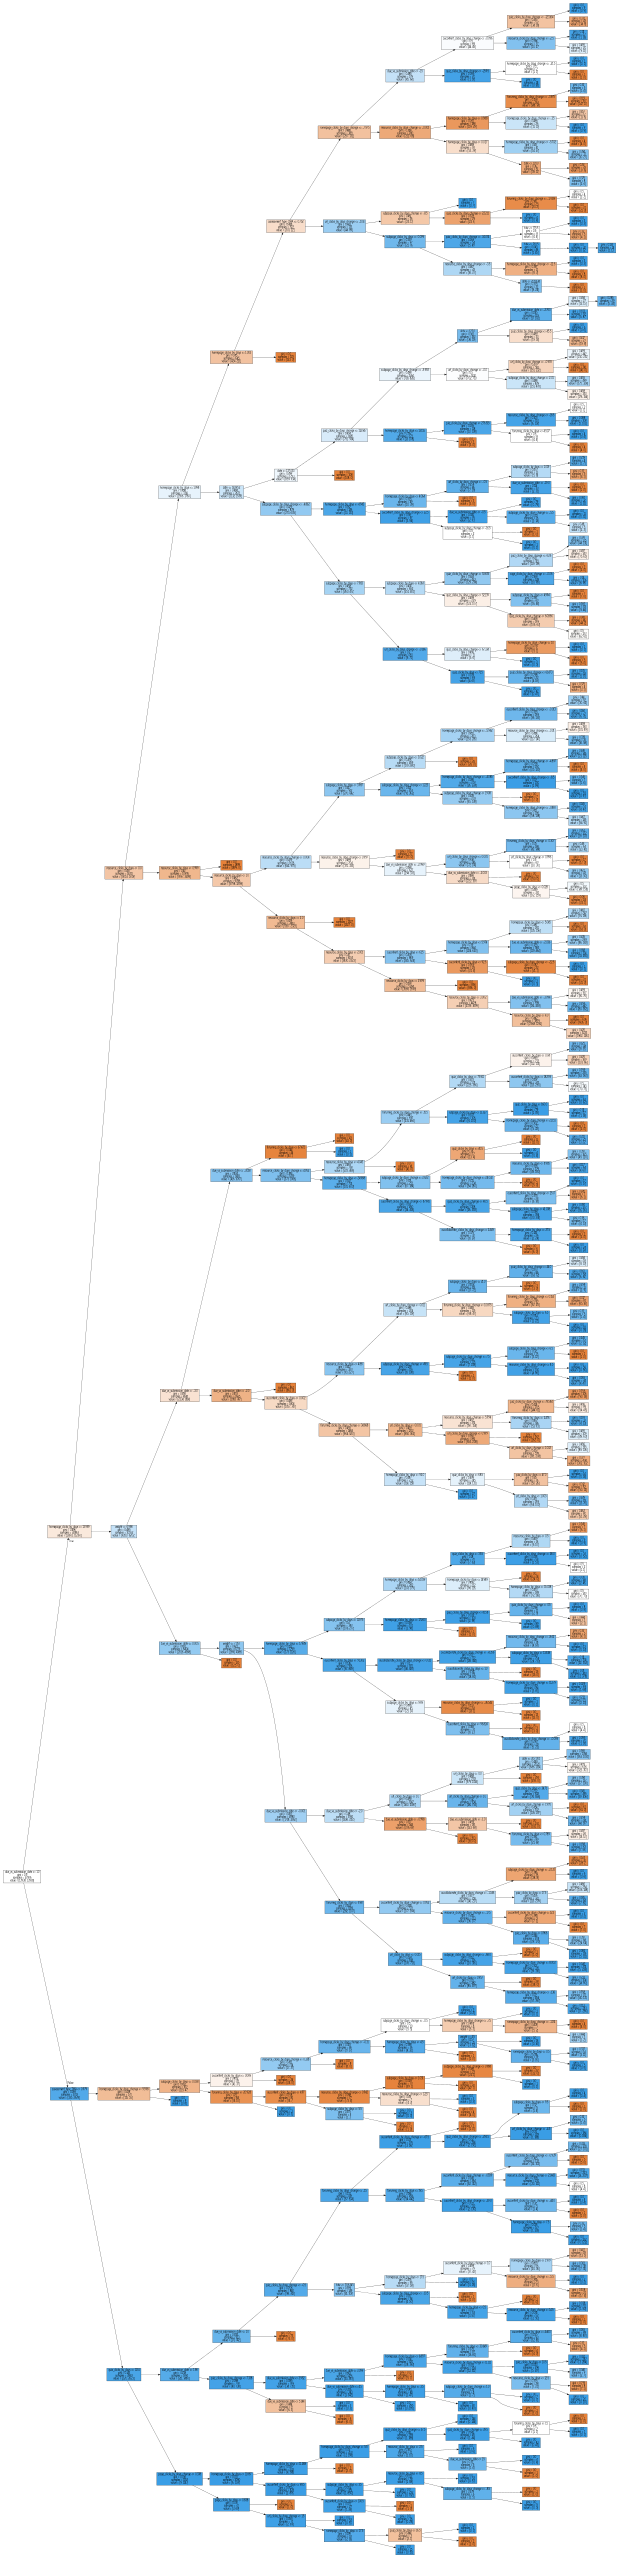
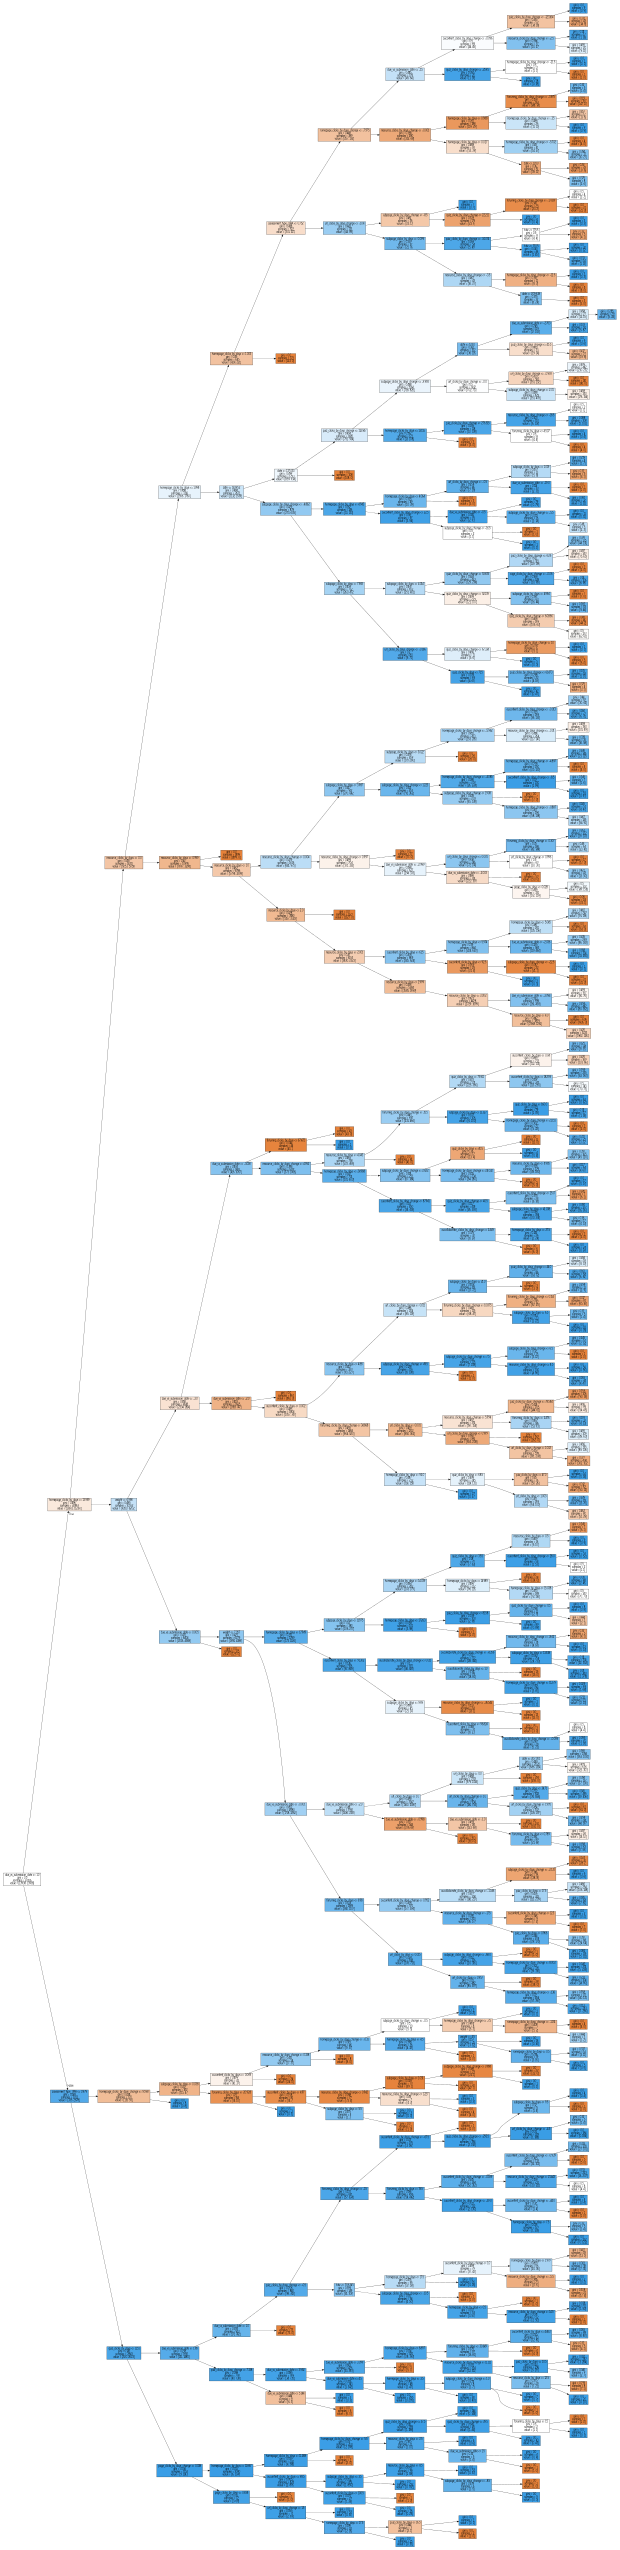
edge "gini = 0.0 samples = 32 value = [0, 32]" -> "gini = 0.133 samples = 14 value = [1, 13]": now "date <= 210.5 gini = 0.043 samples = 46 value = [1, 45]" -> "gini = 0.133 samples = 14 value = [1, 13]"
node "gini = 0.455 samples = 499 value = [175, 324]": removed
node "gini = 0.0 samples = 856 value = [856, 0]": removed
